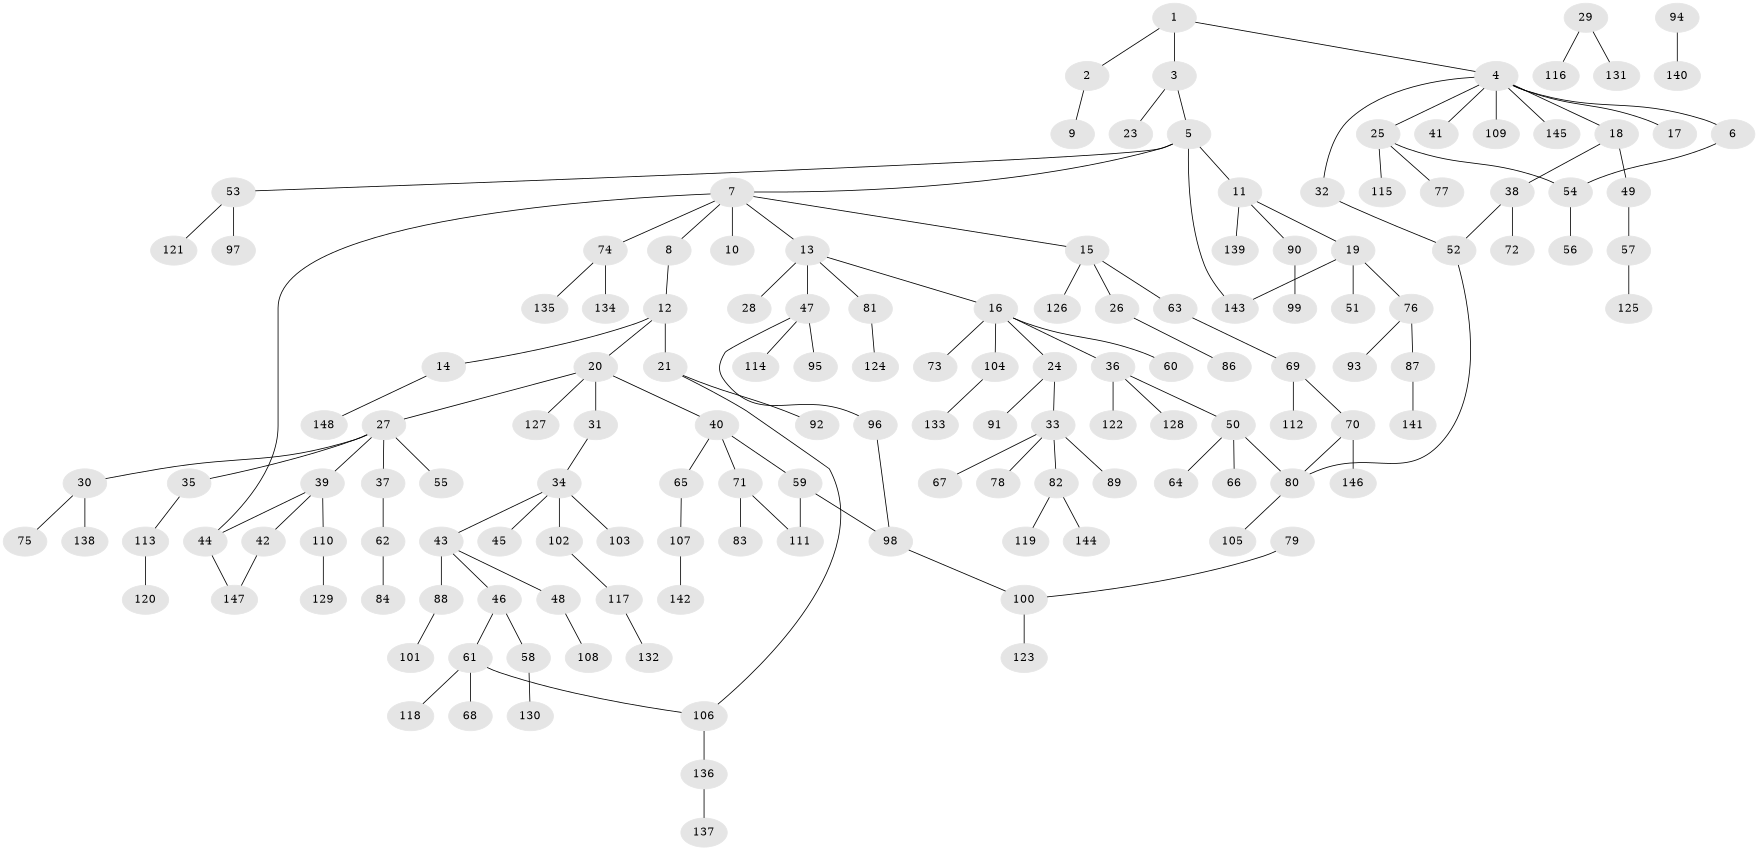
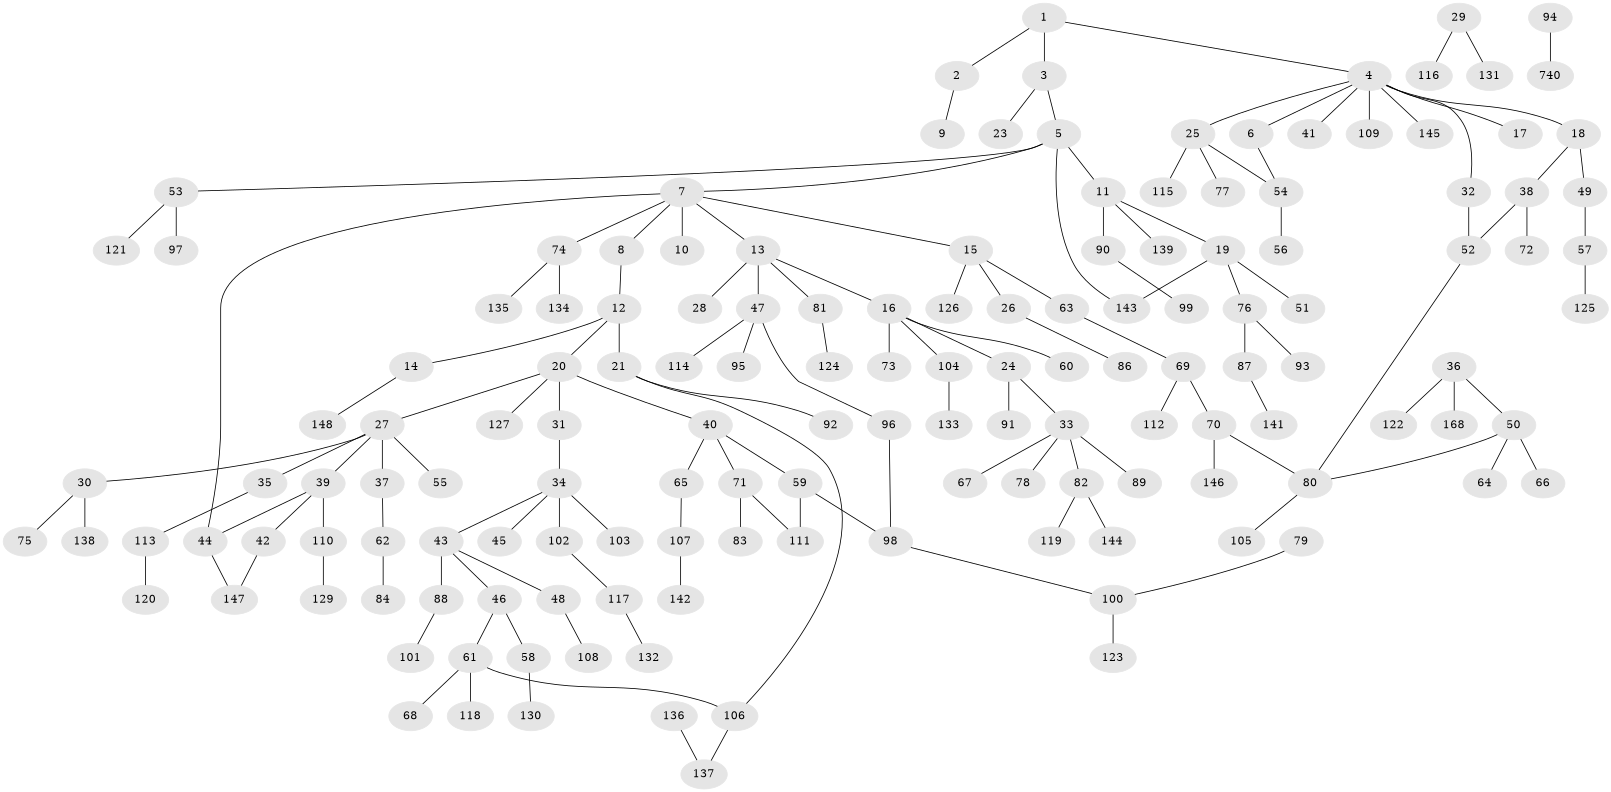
node "140": label "140" -> "740"
edge "16" -- "36": removed
node "128": label "128" -> "168"
edge "106" -- "136": now "106" -- "137"
